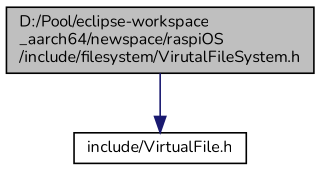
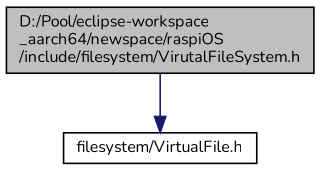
node "include/VirtualFile.h": label "include/VirtualFile.h" -> "filesystem/VirtualFile.h"
